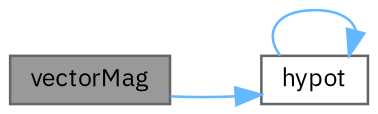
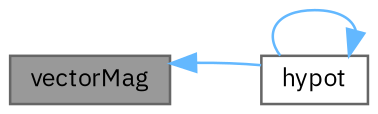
edge "vectorMag" -> "hypot": reversed
